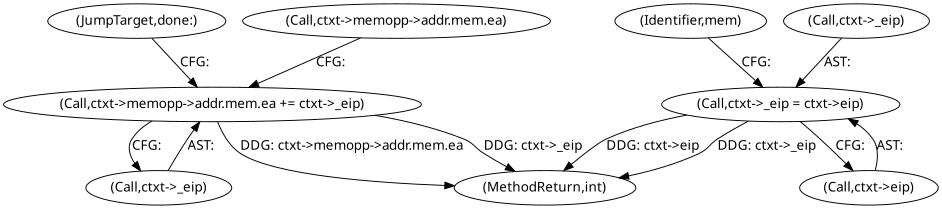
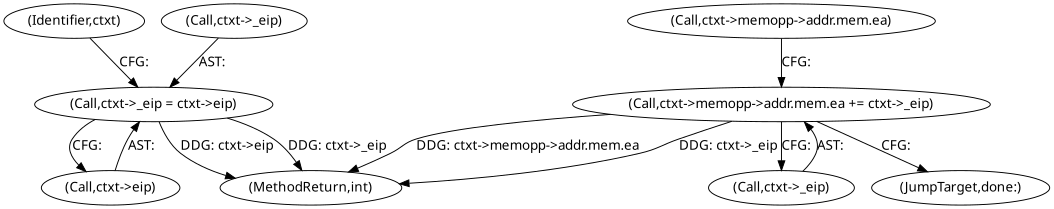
node "(Identifier,mem)": label "(Identifier,mem)" -> "(Identifier,ctxt)"
edge "(JumpTarget,done:)" -> "(Call,ctxt->memopp->addr.mem.ea += ctxt->_eip)": reversed
